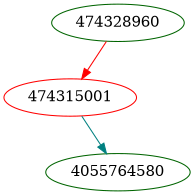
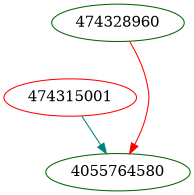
edge "474328960" -> "474315001": now "474328960" -> "4055764580"
